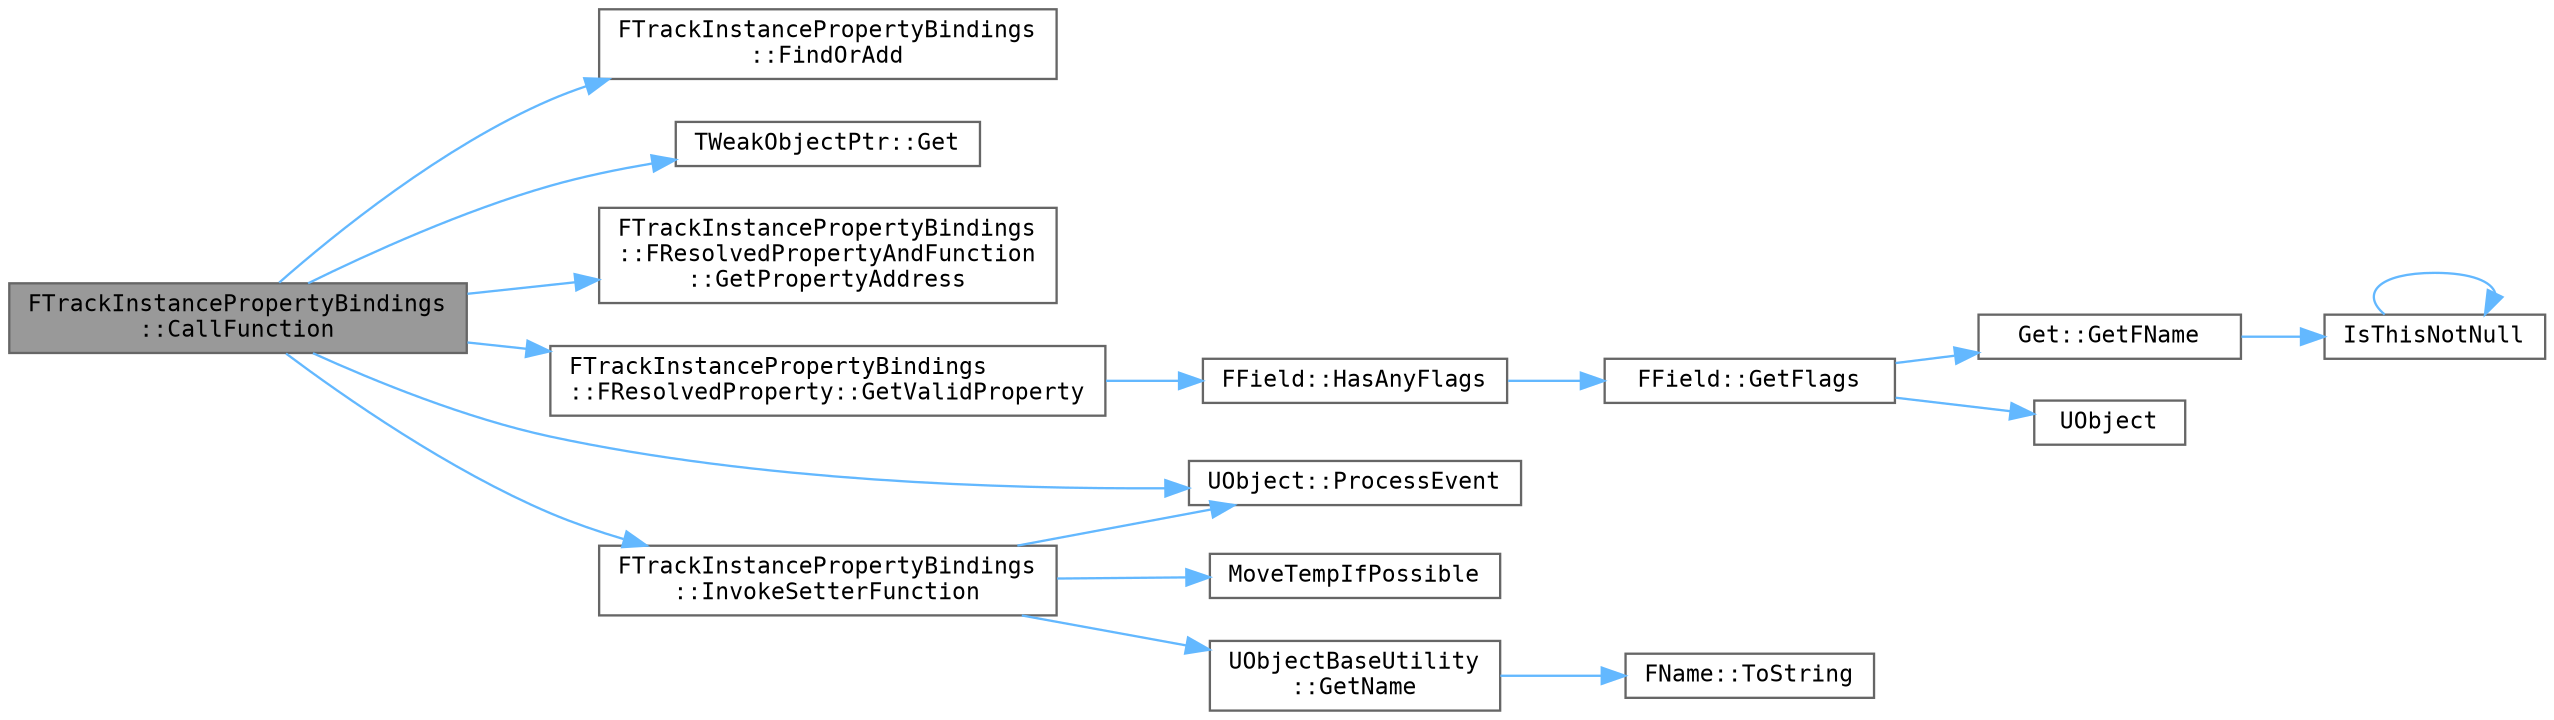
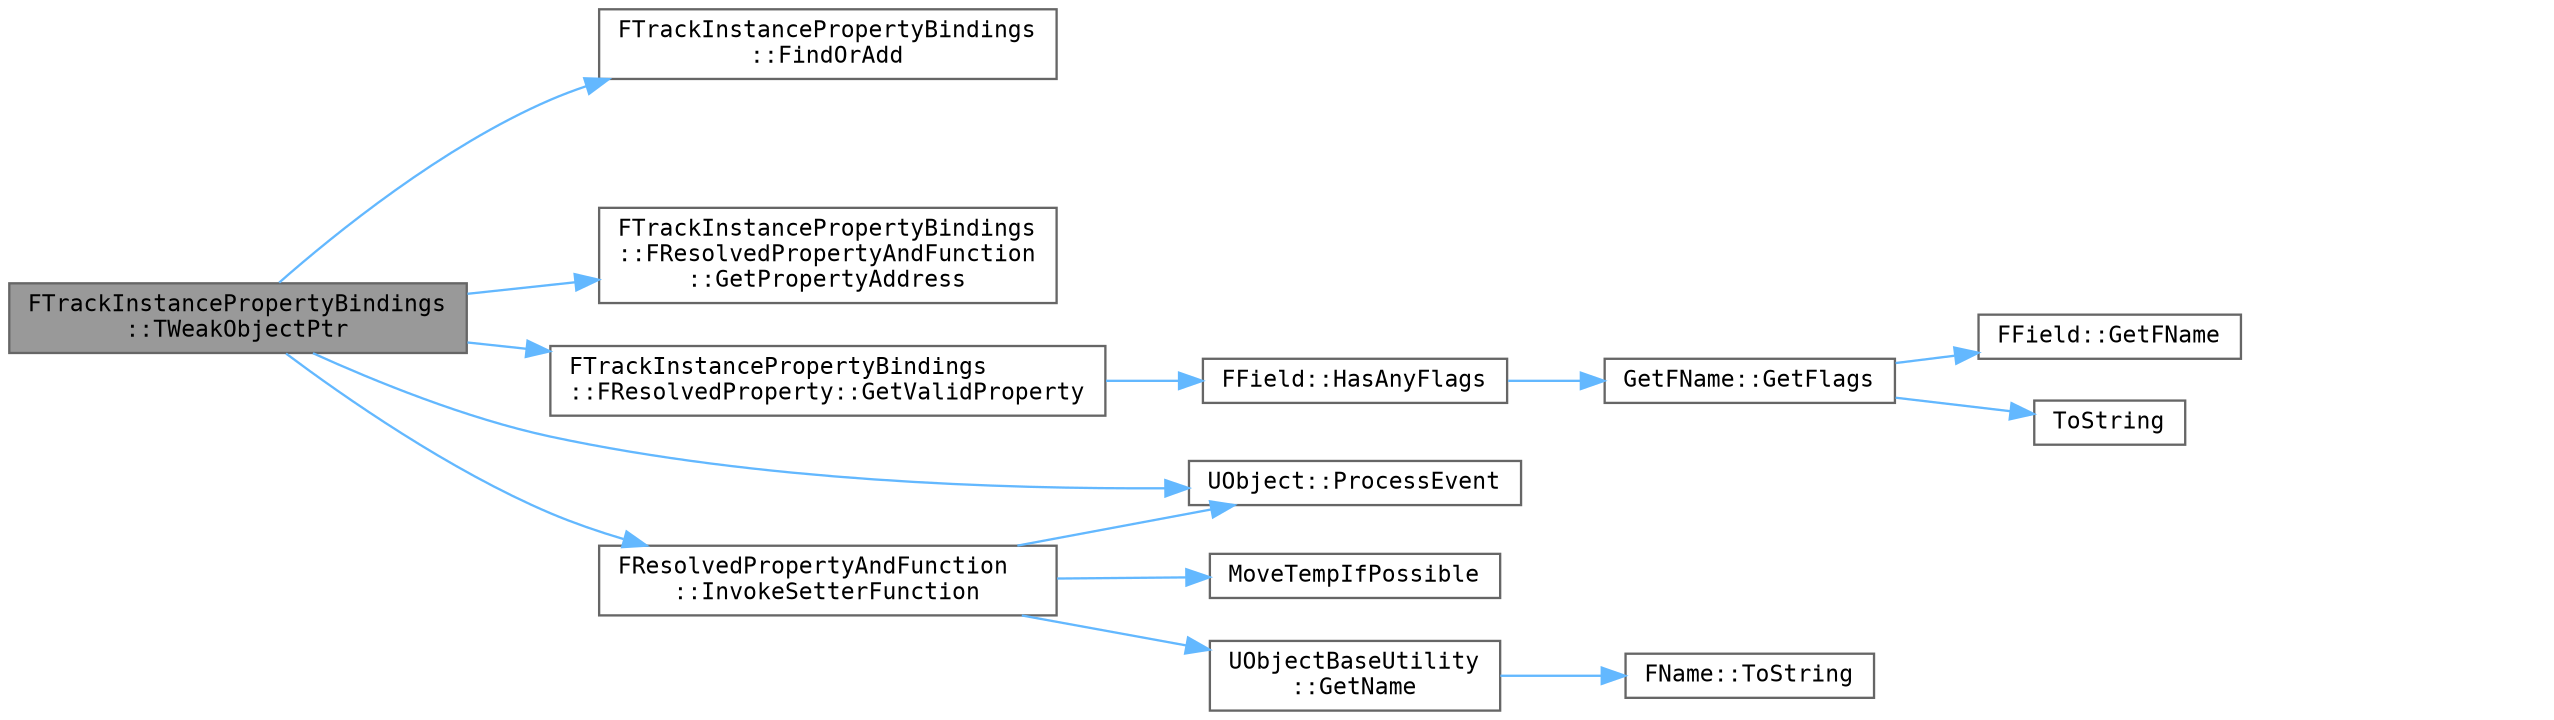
node "TWeakObjectPtr::Get": removed
node "FTrackInstancePropertyBindings ::CallFunction": label "FTrackInstancePropertyBindings ::CallFunction" -> "FTrackInstancePropertyBindings ::TWeakObjectPtr"
node "Get::GetFName": label "Get::GetFName" -> "FField::GetFName"
node "IsThisNotNull": removed
node "FField::GetFlags": label "FField::GetFlags" -> "GetFName::GetFlags"
node "UObject": label "UObject" -> "ToString"
node "FTrackInstancePropertyBindings ::InvokeSetterFunction": label "FTrackInstancePropertyBindings ::InvokeSetterFunction" -> "FResolvedPropertyAndFunction ::InvokeSetterFunction"
